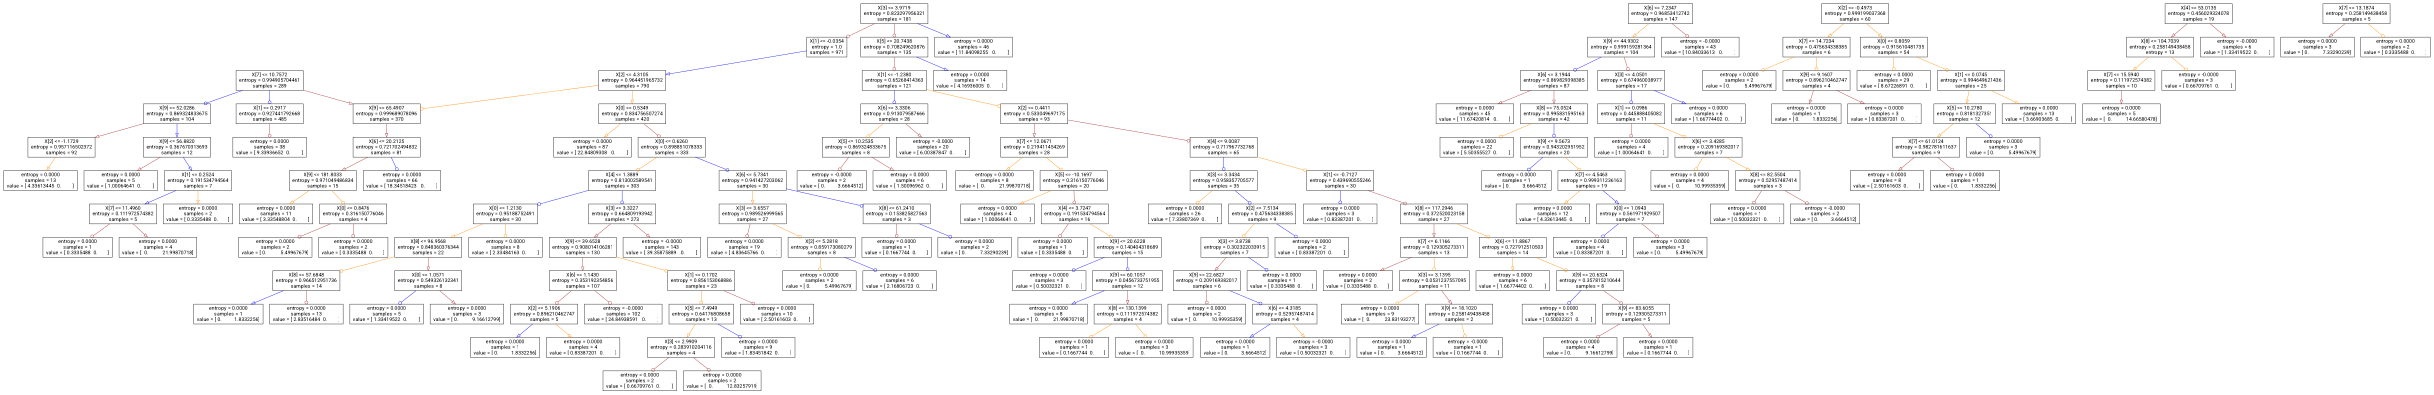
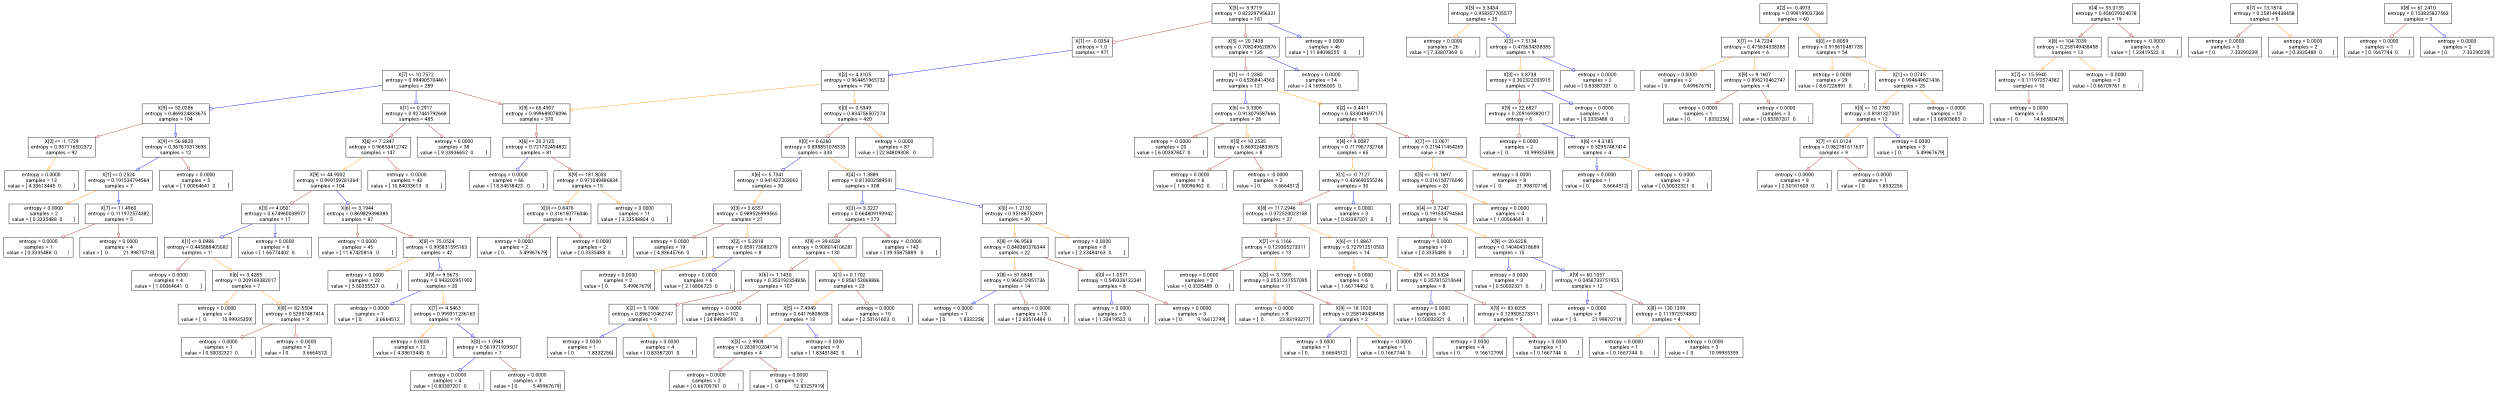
node "X[8] <= 104.7039 entropy = 0.258149438458 entropy = 13": label "X[8] <= 104.7039 entropy = 0.258149438458 entropy = 13" -> "X[8] <= 104.7039 entropy = 0.258149438458 samples = 13"
edge "X[1] <= 0.2917 entropy = 0.927441792668 samples = 485" -> "X[6] <= 7.2347 entropy = 0.96853412742 samples = 147": added
node "X[7] <= 12.0671 entropy = 0.219411454269 samples = 28": label "X[7] <= 12.0671 entropy = 0.219411454269 samples = 28" -> "X[7] <= 12.0671 entropy = 0.219411454269 value = 28"
edge "X[4] <= 9.0087 entropy = 0.717967732768 samples = 65" -> "X[3] <= 3.3434 entropy = 0.958357705577 samples = 35": removed
edge "X[6] <= 3.4285 entropy = 0.209169382017 samples = 7" -> "X[8] <= 82.5504 entropy = 0.52957487414 samples = 3": arrowhead onormal -> odot
node "X[4] <= 1.3889 entropy = 0.813002589541 samples = 303": label "X[4] <= 1.3889 entropy = 0.813002589541 samples = 303" -> "X[4] <= 1.3889 entropy = 0.813002589541 samples = 308"
edge "X[5] <= -10.1697 entropy = 0.316150776046 samples = 20" -> "X[4] <= 3.7247 entropy = 0.191534794564 samples = 16": arrowhead odot -> onormal
edge "X[6] <= 5.7341 entropy = 0.941427203062 samples = 30" -> "X[8] <= 61.2410 entropy = 0.153825827563 samples = 3": removed
node "X[9] <= 22.6827 entropy = 0.209169382017 samples = 6": label "X[9] <= 22.6827 entropy = 0.209169382017 samples = 6" -> "X[9] <= 22.6827 entropy = 0.209169382017 entropy = 6"
